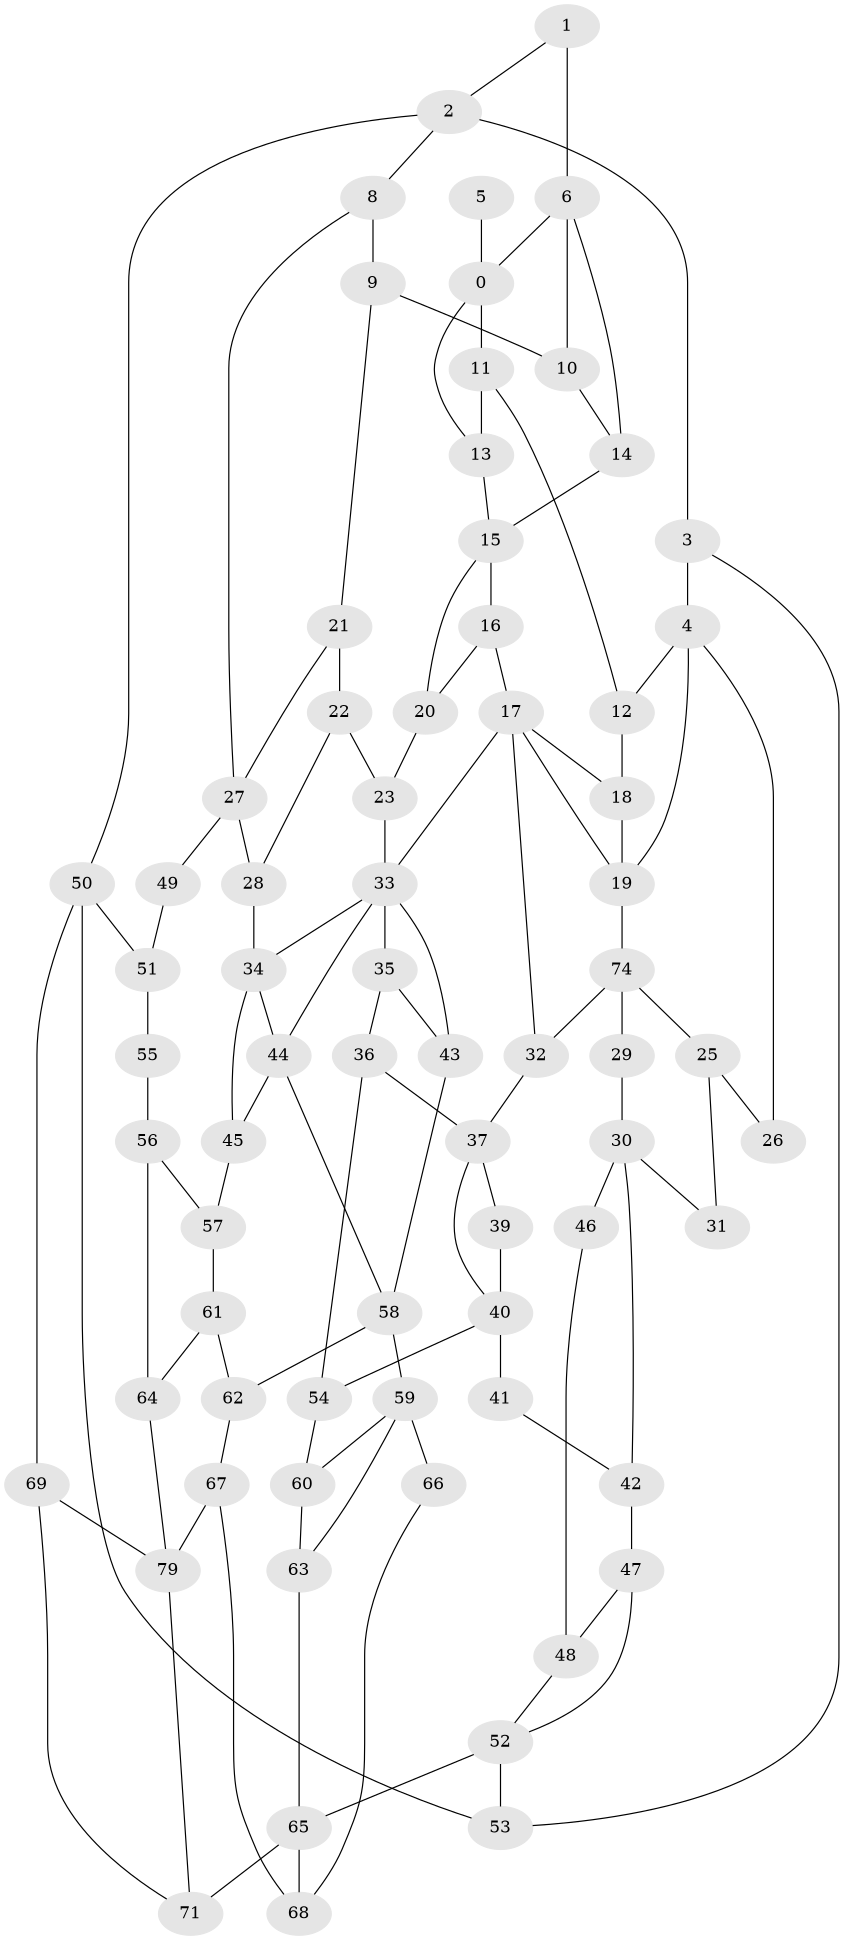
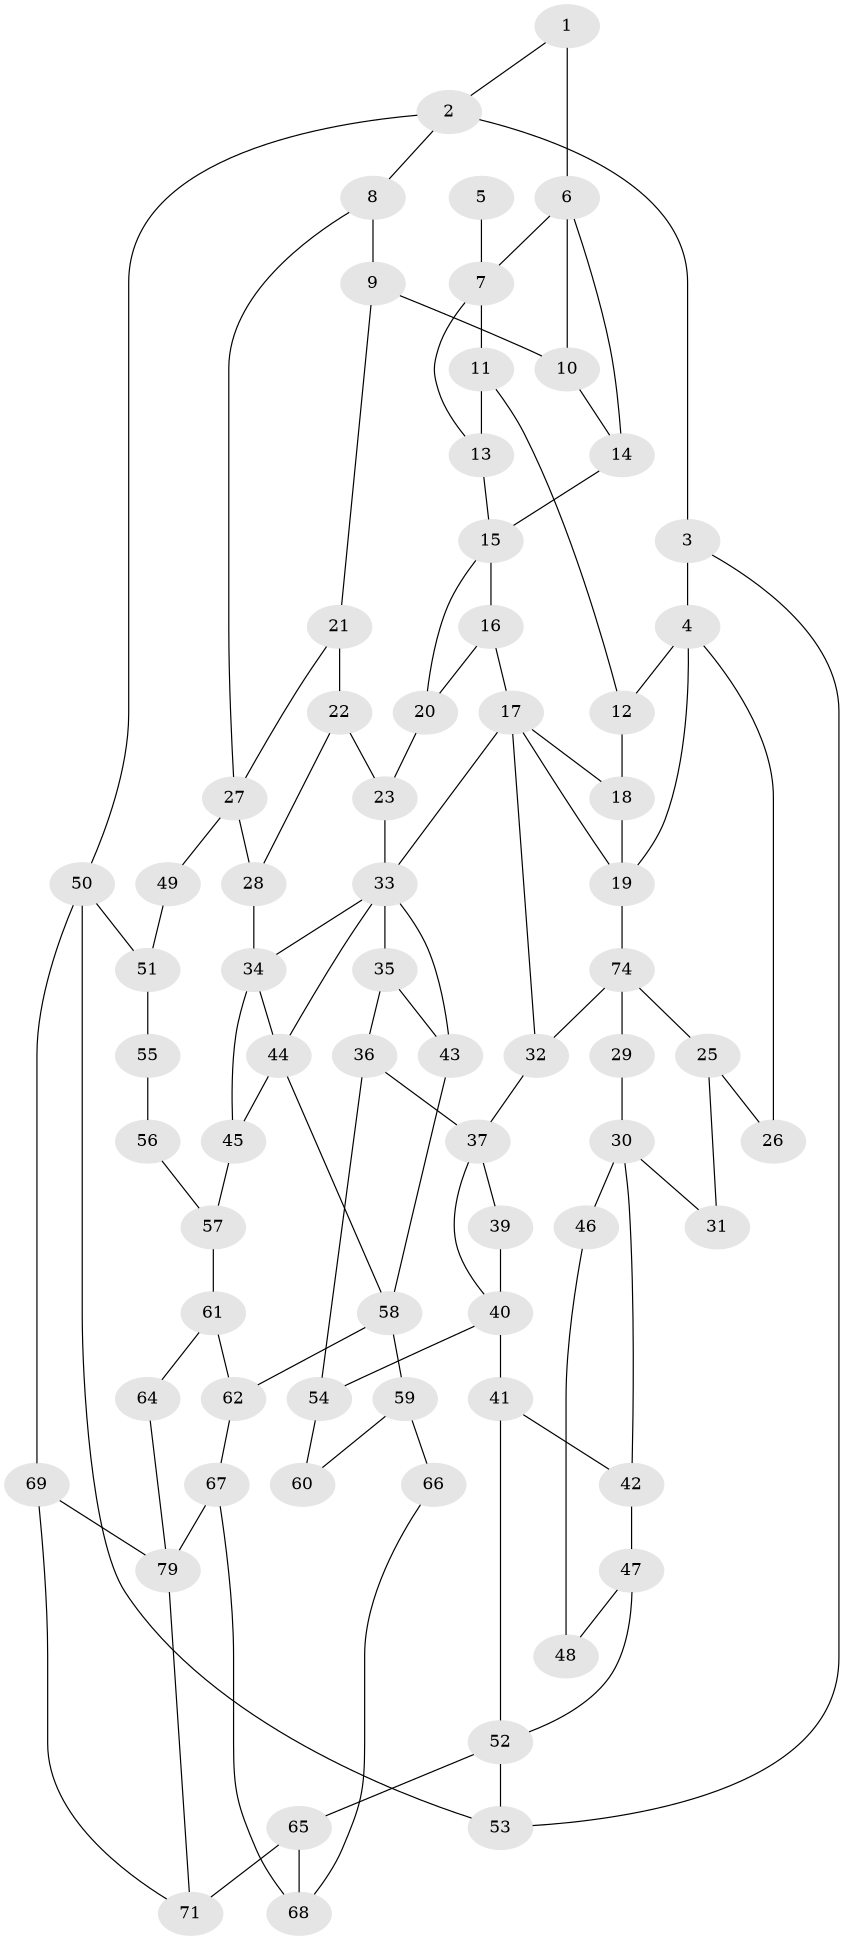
node "0": label "0" -> "7"
edge "56" -- "64": removed
node "63": removed
edge "48" -- "52": now "41" -- "52"
